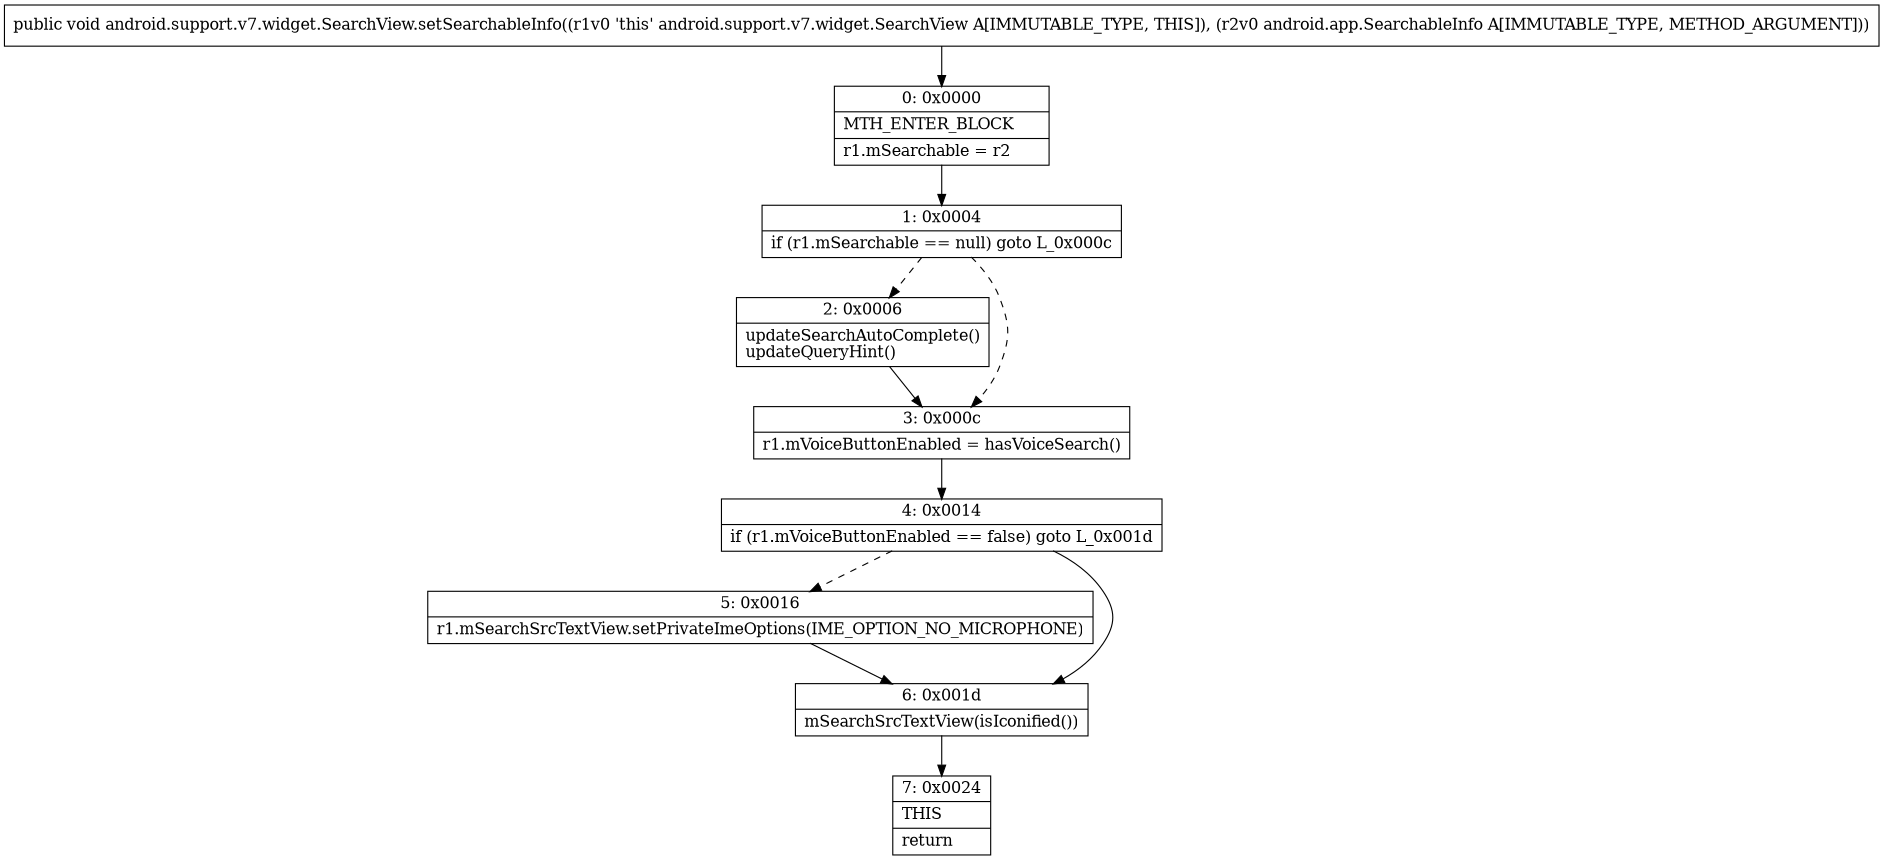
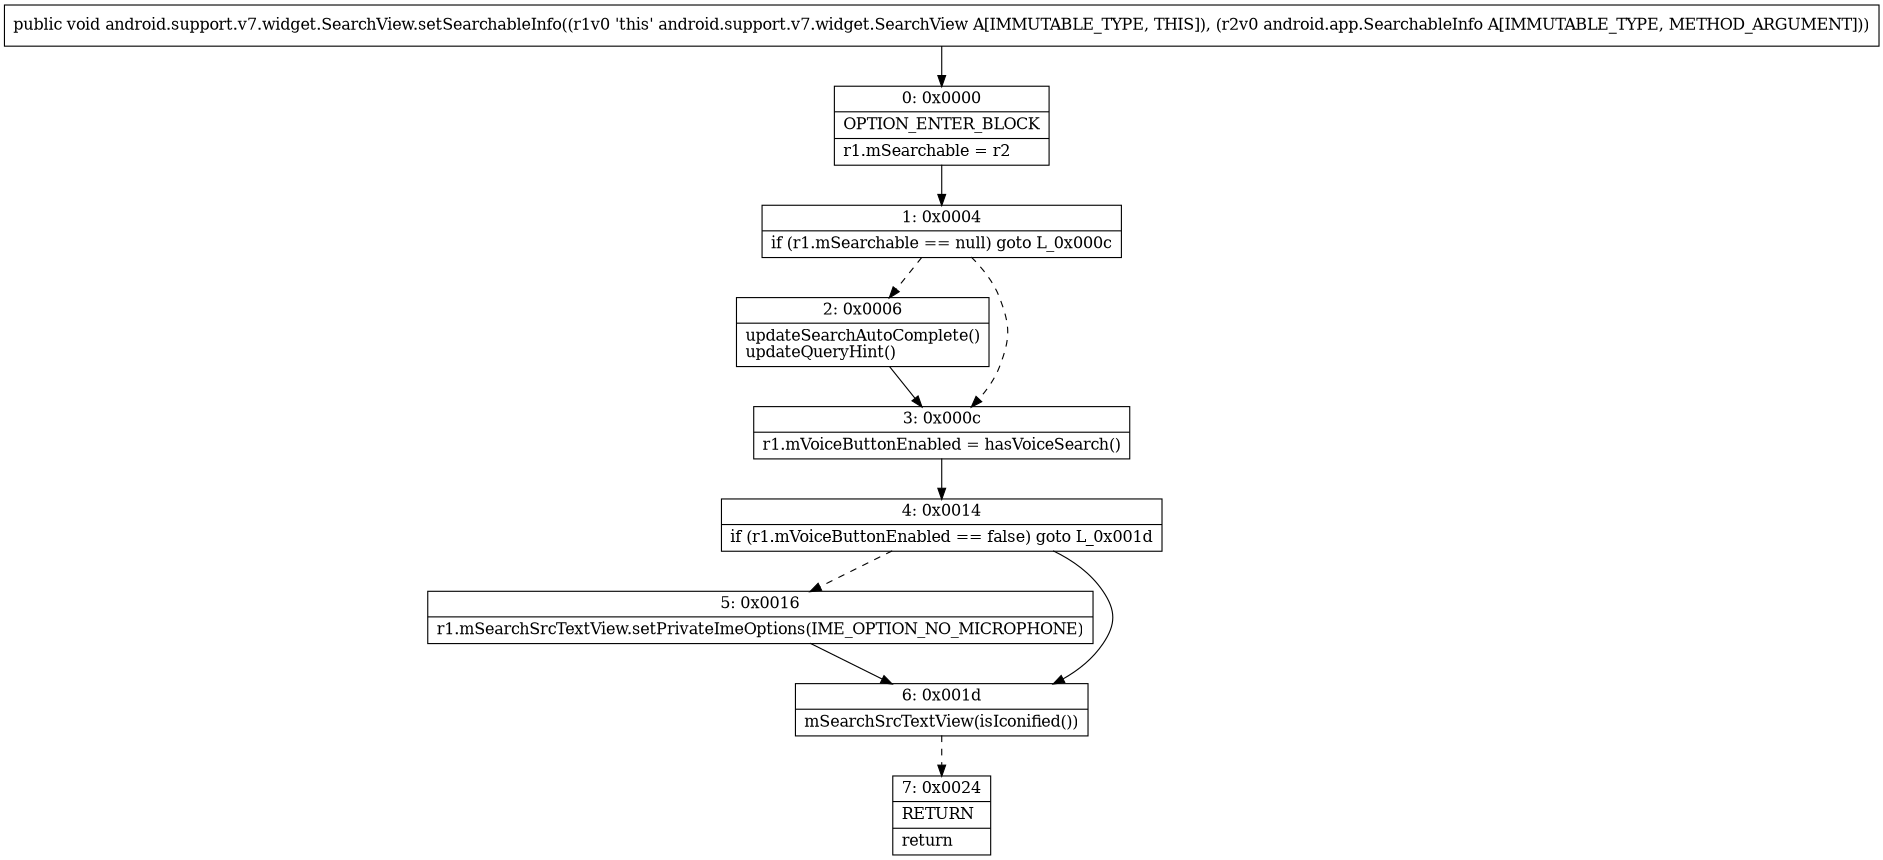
node "0: 0x0000": text "MTH_ENTER_BLOCK" -> "OPTION_ENTER_BLOCK"
edge "6: 0x001d" -> "7: 0x0024": style solid -> dashed
node "7: 0x0024": text "THIS" -> "RETURN"
